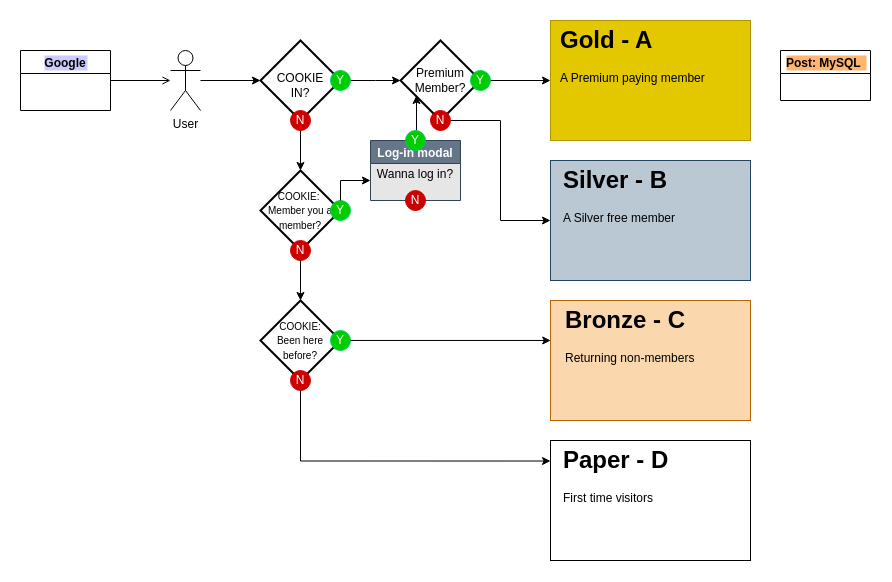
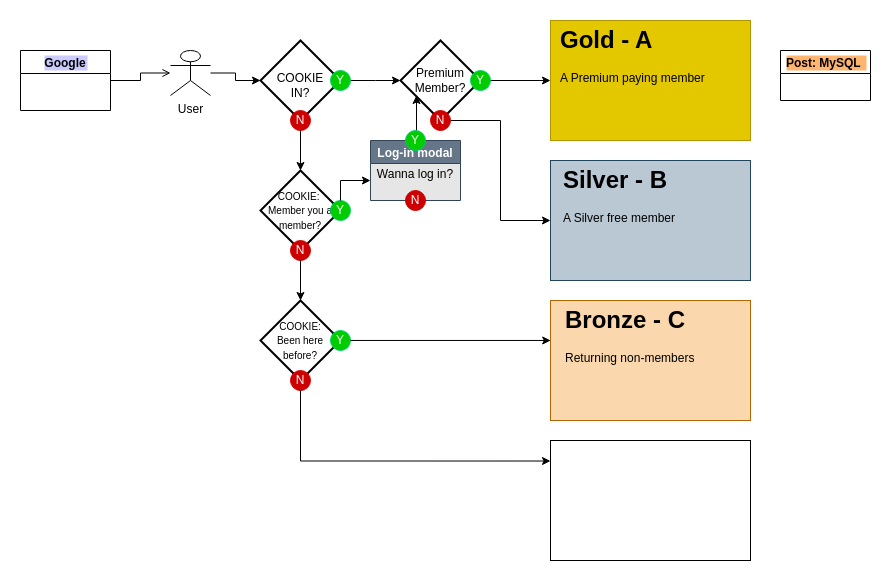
node "User": size 30x60 -> 40x45
node "Paper - D First time visitors": removed
